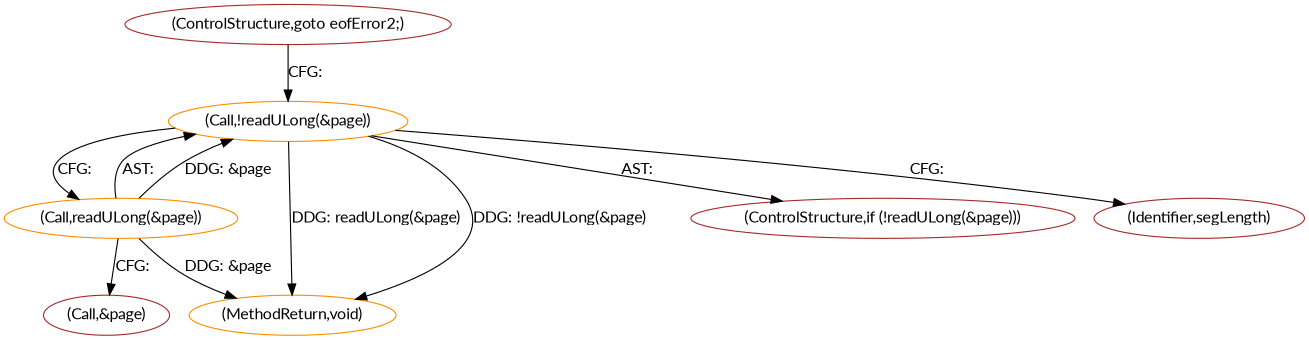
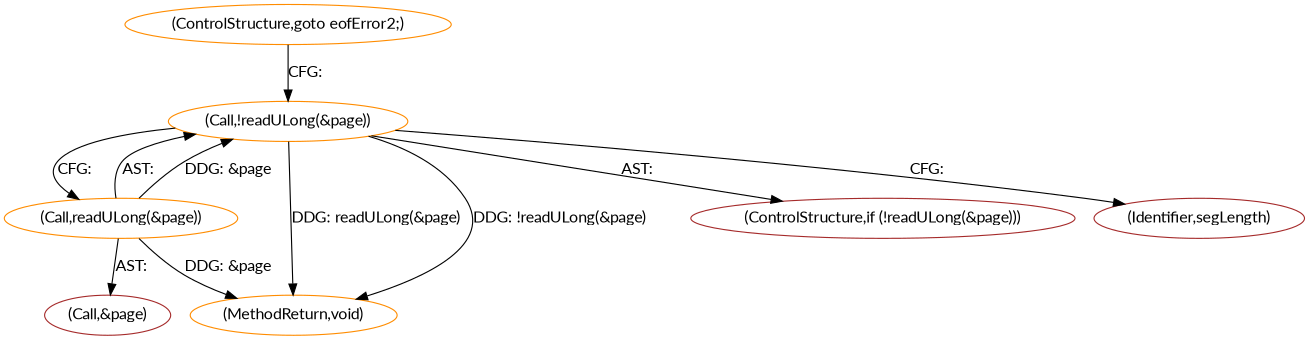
node "(ControlStructure,goto eofError2;)": color brown -> darkorange
edge "(Call,readULong(&page))" -> "(Call,&page)": label "CFG: " -> "AST: "
